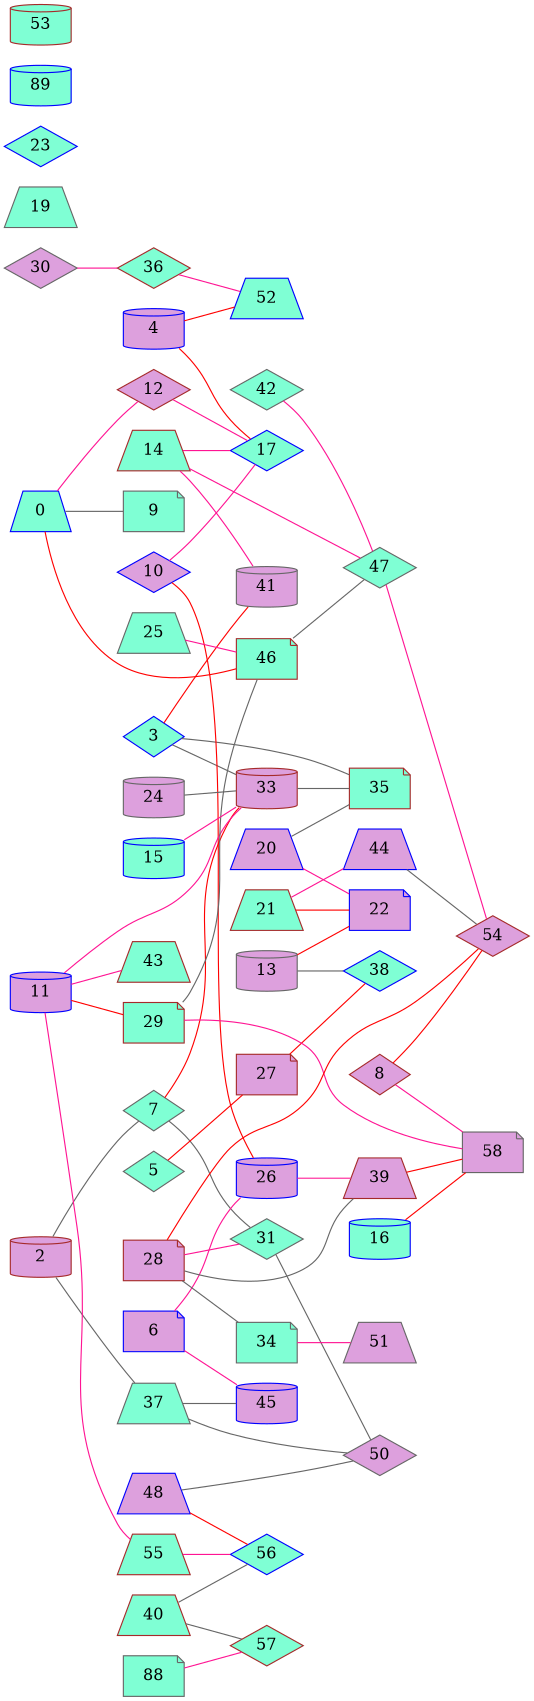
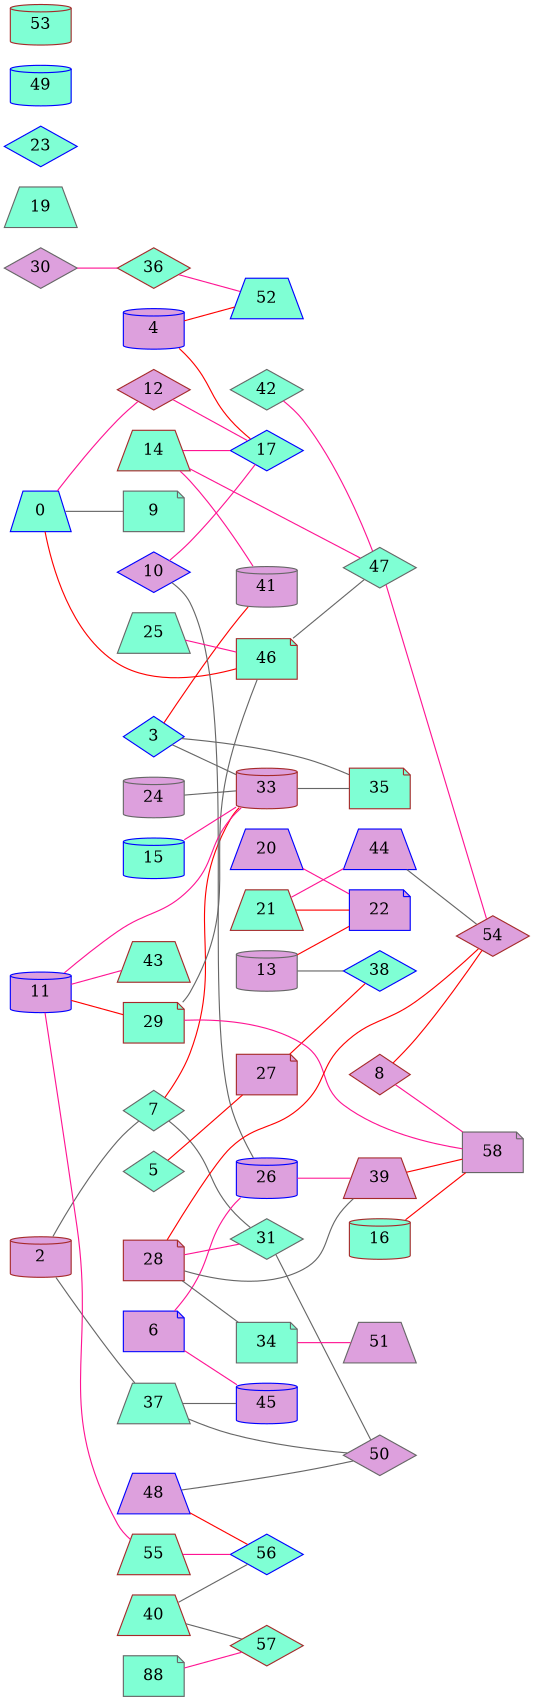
node "89": label "89" -> "49"
edge "35" -- "20": removed
edge "10" -- "26": color red -> gray40
node "16": color blue -> brown
